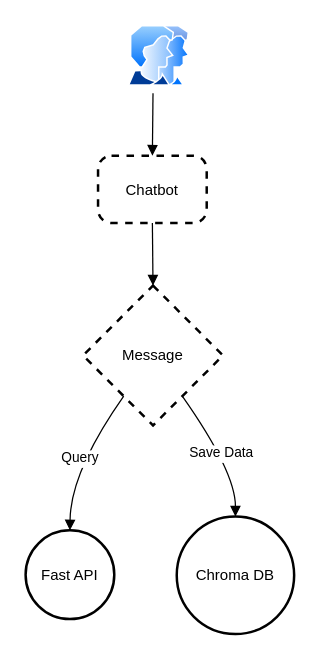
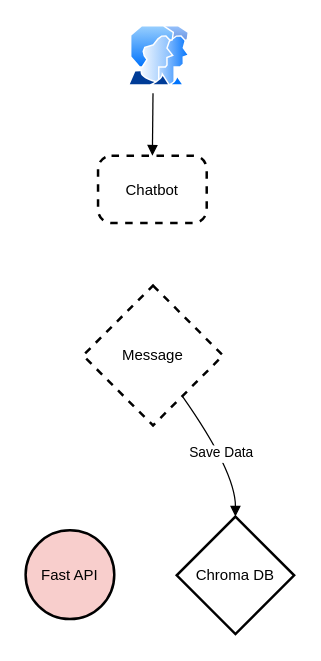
edge "Chatbot" -> "Message": removed
edge "Message" -> "Fast API": removed, label "Query"
node "Fast API": fillcolor #ffffff -> #f8cecc
node "Chroma DB": shape ellipse -> diamond
